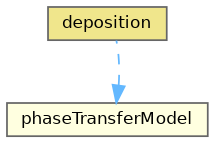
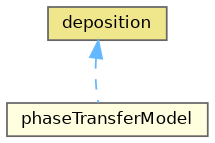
edge "deposition" -> "phaseTransferModel": reversed
